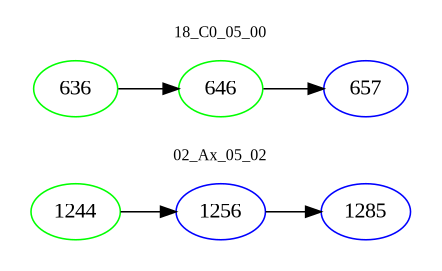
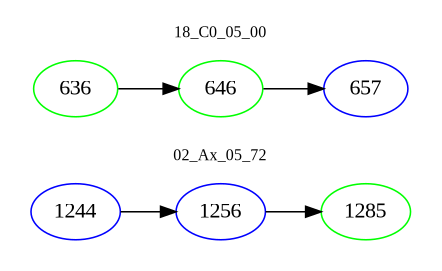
cluster "02_Ax_05_02": label "02_Ax_05_02" -> "02_Ax_05_72"
node "1244": color green -> blue
node "1285": color blue -> green
